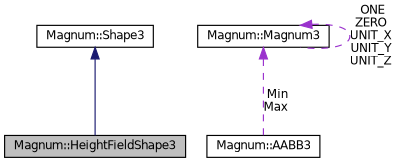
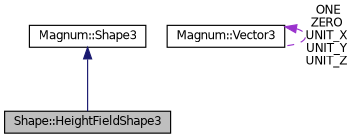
node "Magnum::Magnum3": label "Magnum::Magnum3" -> "Magnum::Vector3"
node "Magnum::HeightFieldShape3": label "Magnum::HeightFieldShape3" -> "Shape::HeightFieldShape3"
node "Magnum::AABB3": removed
